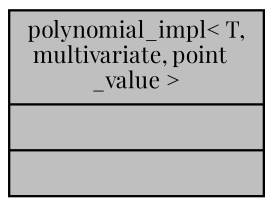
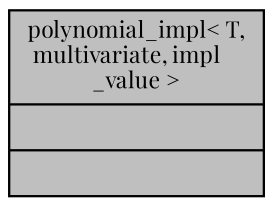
node "polynomial_impl< T,": text "multivariate, point" -> "multivariate, impl"
